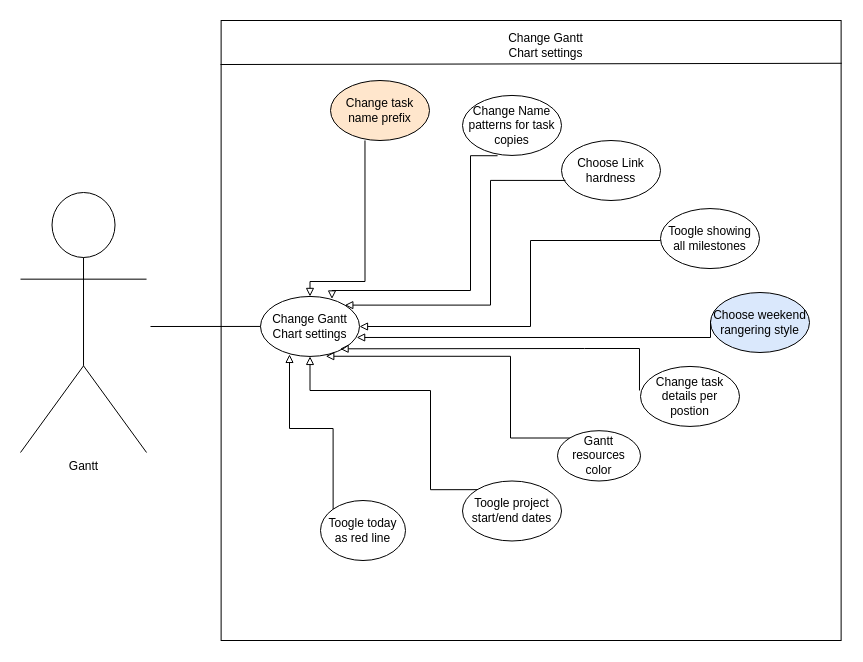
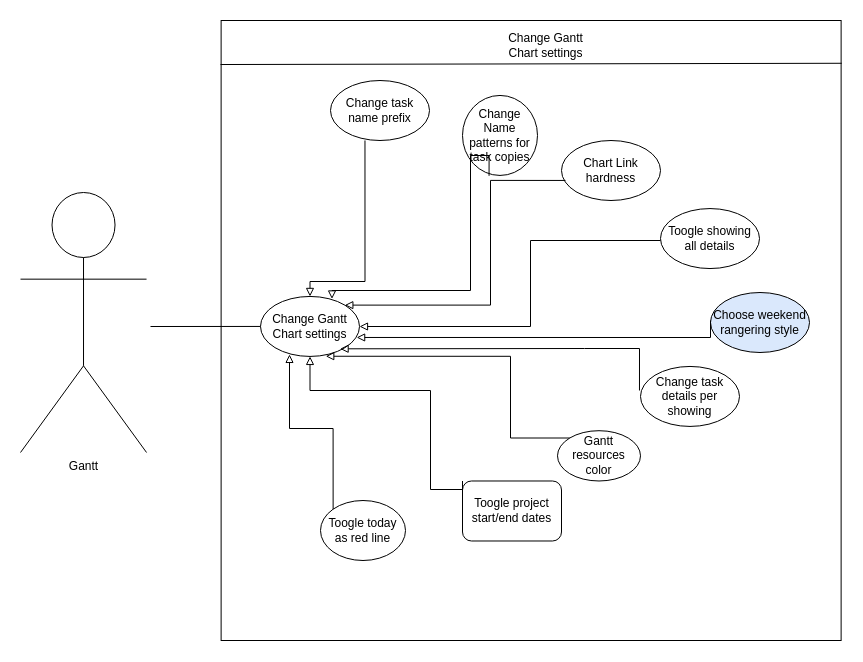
node "Change task name prefix": fillcolor #ffe6cc -> #ffffff
node "Change Name patterns for task copies": size 99x60 -> 75x80
node "Choose Link hardness": label "Choose Link hardness" -> "Chart Link hardness"
node "Toogle showing all milestones": label "Toogle showing all milestones" -> "Toogle showing all details"
node "Change task details per postion": label "Change task details per postion" -> "Change task details per showing"
node "Toogle project start/end dates": shape ellipse -> rounded rectangle
